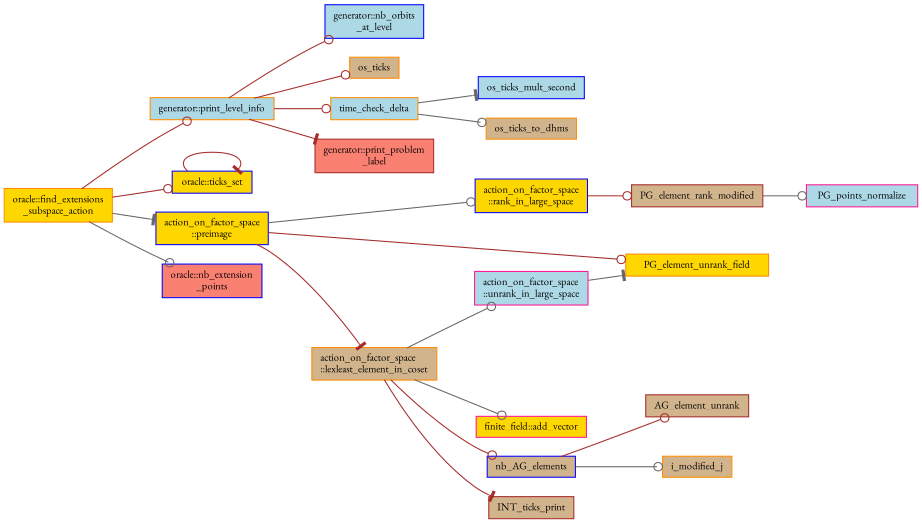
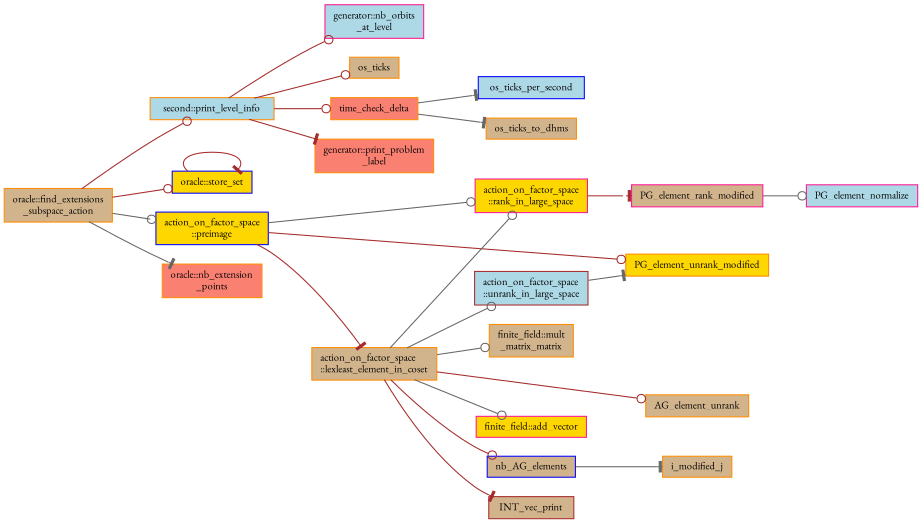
node "generator::nb_orbits _at_level": color blue -> deeppink
node "os_ticks_mult_second": label "os_ticks_mult_second" -> "os_ticks_per_second"
node "generator::print_level_info": label "generator::print_level_info" -> "second::print_level_info"
node "time_check_delta": fillcolor lightblue -> salmon
edge "time_check_delta" -> "os_ticks_to_dhms": arrowhead odot -> tee
node "generator::print_problem _label": color brown -> darkorange
node "oracle::ticks_set": label "oracle::ticks_set" -> "oracle::store_set"
node "action_on_factor_space ::rank_in_large_space": color blue -> deeppink
edge "action_on_factor_space ::rank_in_large_space" -> "PG_element_rank_modified": arrowhead odot -> tee
node "PG_element_rank_modified": color brown -> deeppink
node "PG_points_normalize": label "PG_points_normalize" -> "PG_element_normalize"
node "oracle::find_extensions _subspace_action": fillcolor gold -> tan
edge "oracle::find_extensions _subspace_action" -> "action_on_factor_space ::preimage": arrowhead tee -> odot
edge "oracle::find_extensions _subspace_action" -> "oracle::nb_extension _points": arrowhead odot -> tee
node "PG_element_unrank_field": label "PG_element_unrank_field" -> "PG_element_unrank_modified"
node "oracle::nb_extension _points": color blue -> darkorange
edge "action_on_factor_space ::lexleast_element_in_coset" -> "action_on_factor_space ::rank_in_large_space": added
node "action_on_factor_space ::unrank_in_large_space": color deeppink -> brown
node "finite_field::mult _matrix_matrix": added
node "AG_element_unrank": color brown -> darkorange
edge "nb_AG_elements" -> "AG_element_unrank": now "action_on_factor_space ::lexleast_element_in_coset" -> "AG_element_unrank"
edge "nb_AG_elements" -> "i_modified_j": arrowhead odot -> tee
node "INT_ticks_print": label "INT_ticks_print" -> "INT_vec_print"
